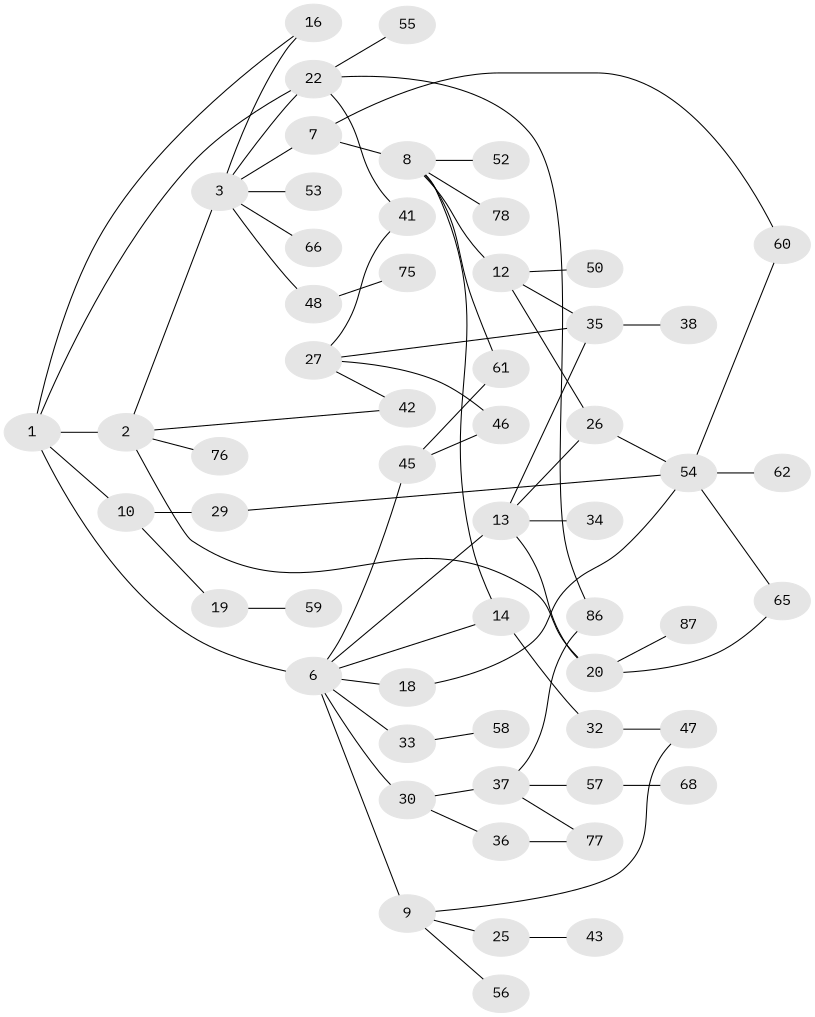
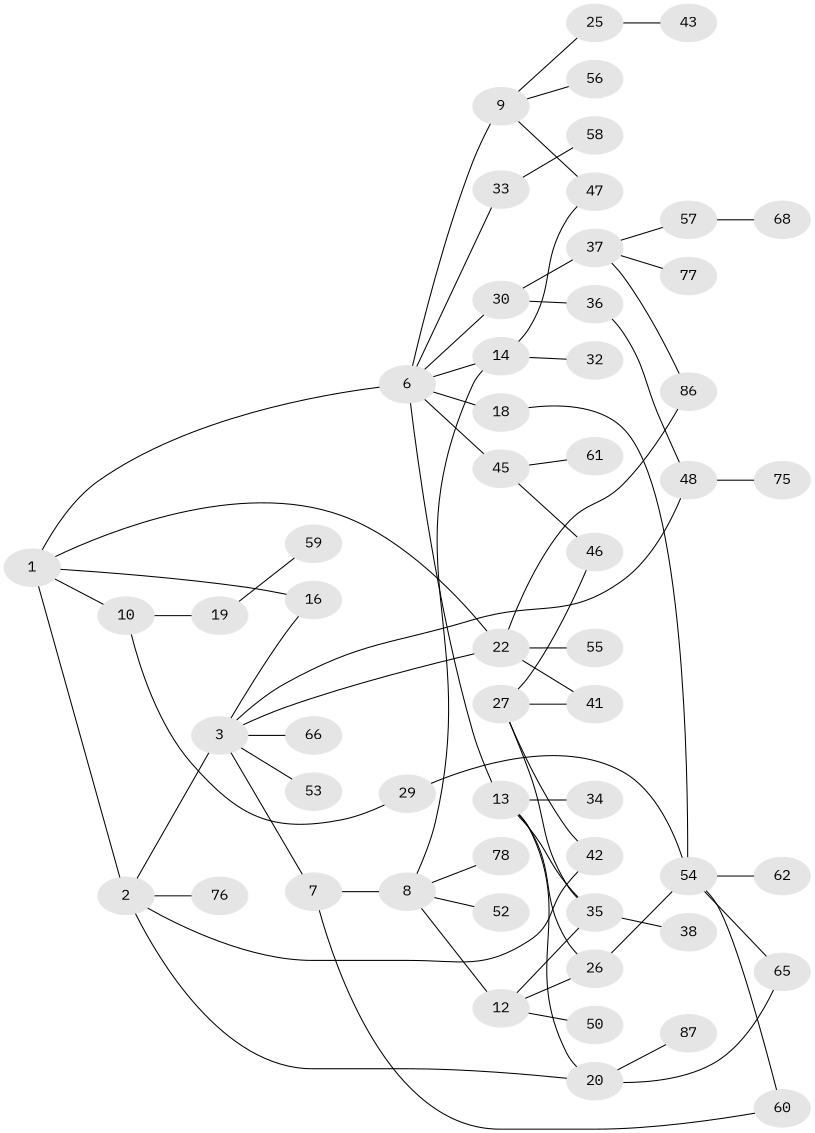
edge "8" -- "61": removed
edge "32" -- "47": now "14" -- "47"
edge "36" -- "77": now "36" -- "48"
